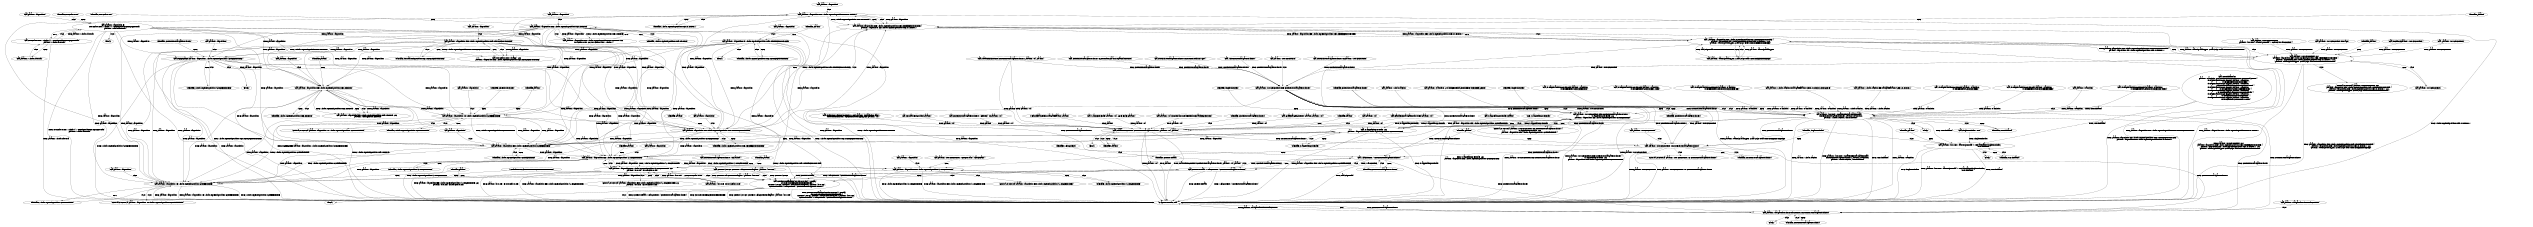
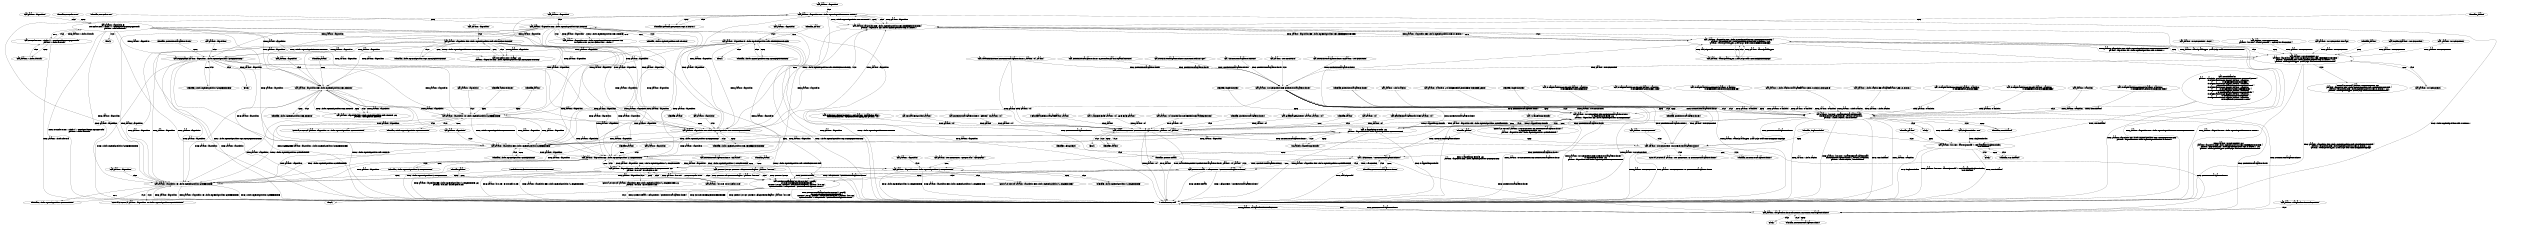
node "(Identifier,WindowOpenDisposition::NEW_WINDOW)": label "(Identifier,WindowOpenDisposition::NEW_WINDOW)" -> "(Identifier,CreateTargetContents::NEW_WINDOW)"
node "(Call,params->source_contents->Focus())": added
node "(Identifier,NormalizeDisposition::NEW_BACKGROUND_TAB)": label "(Identifier,NormalizeDisposition::NEW_BACKGROUND_TAB)" -> "(Identifier,WindowOpenDisposition::NEW_BACKGROUND_TAB)"
node "(Call,!contents_to_navigate_or_insert)": label "(Call,!contents_to_navigate_or_insert)" -> "(Call,!contents_to_navigate_or_content)"
node "(Identifier,contents_to_insert)": label "(Identifier,contents_to_insert)" -> "(Identifier,action_to_insert)"
node "(Call,swapped_in_prerender = false)": removed
node "(Get,!swapped_in_prerender)": label "(Get,!swapped_in_prerender)" -> "(Call,!swapped_in_prerender)"
node "(Identifier,swapped_in_prerender)": label "(Identifier,swapped_in_prerender)" -> "(IsCrashed,swapped_in_prerender)"
node "(SwapInPrerender,void)": label "(SwapInPrerender,void)" -> "(MethodReturn,void)"
